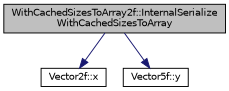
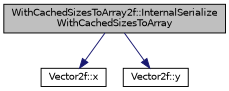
node "Vector5f::y": label "Vector5f::y" -> "Vector2f::y"
